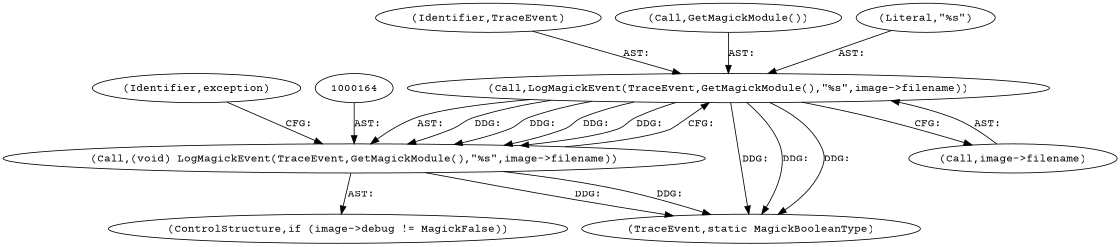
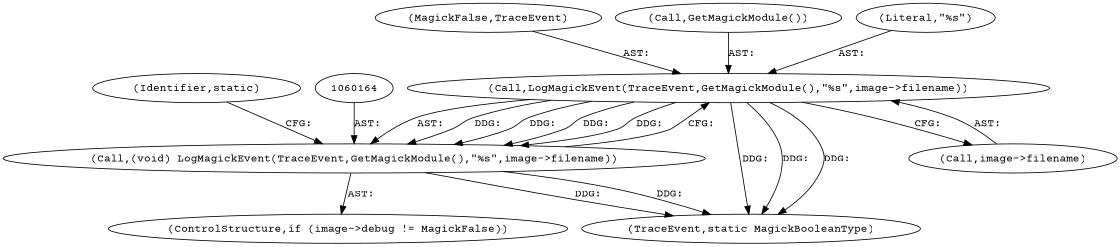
node "(Identifier,TraceEvent)": label "(Identifier,TraceEvent)" -> "(MagickFalse,TraceEvent)"
node "(Identifier,exception)": label "(Identifier,exception)" -> "(Identifier,static)"
node "1000164": label "1000164" -> "1060164"
